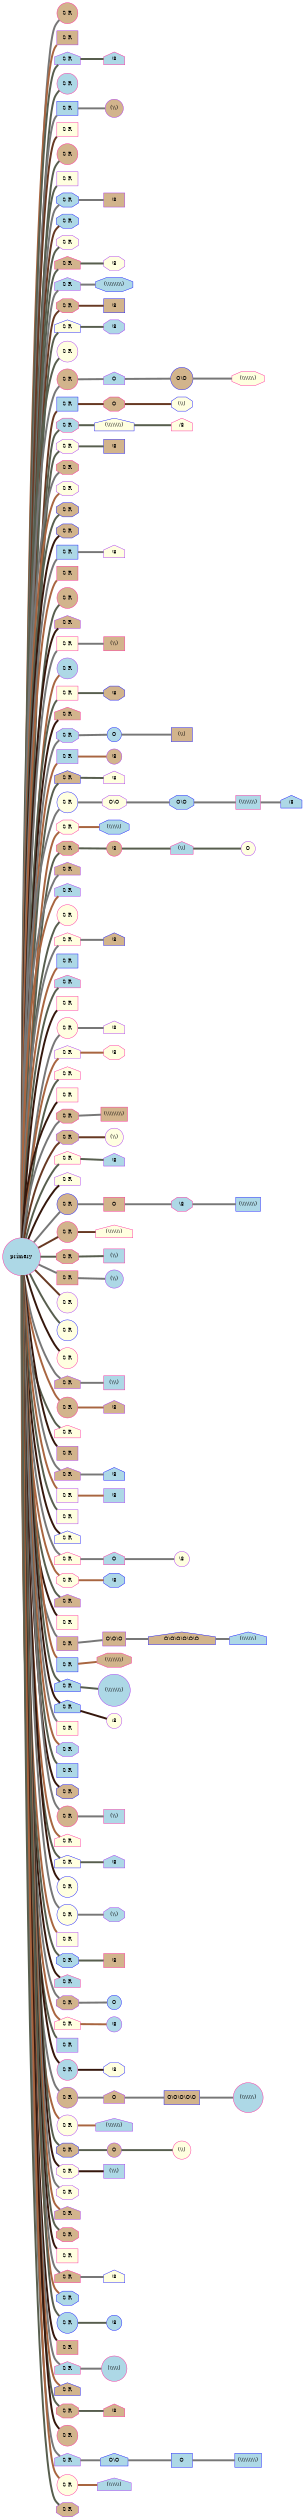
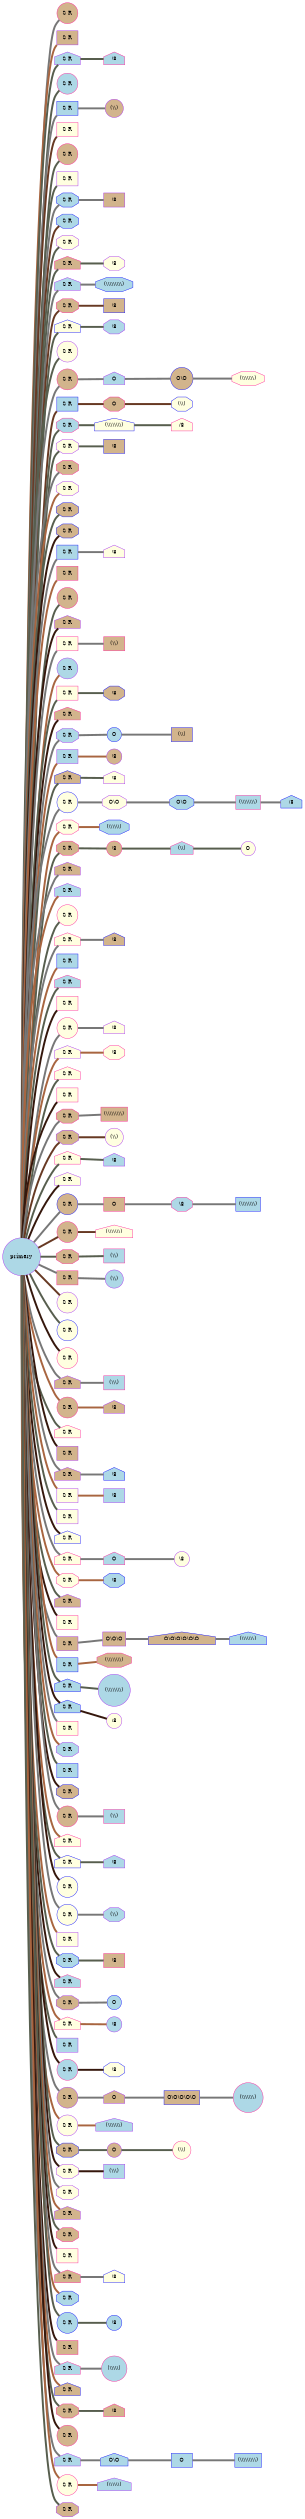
node "primary": color deeppink -> purple
